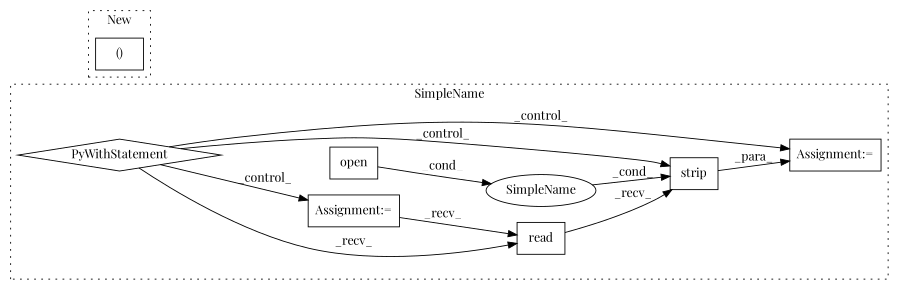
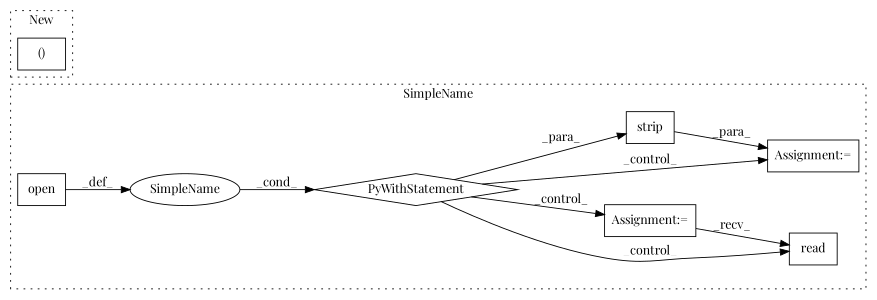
edge "PyWithStatement" -> "strip": label "_control_" -> "_para_"
edge "open" -> "SimpleName": label "_cond_" -> "_def_"
edge "SimpleName" -> "strip": now "SimpleName" -> "PyWithStatement"
edge "read" -> "strip": removed, label "_recv_"
edge "PyWithStatement" -> "read": label "_recv_" -> "_control_"
